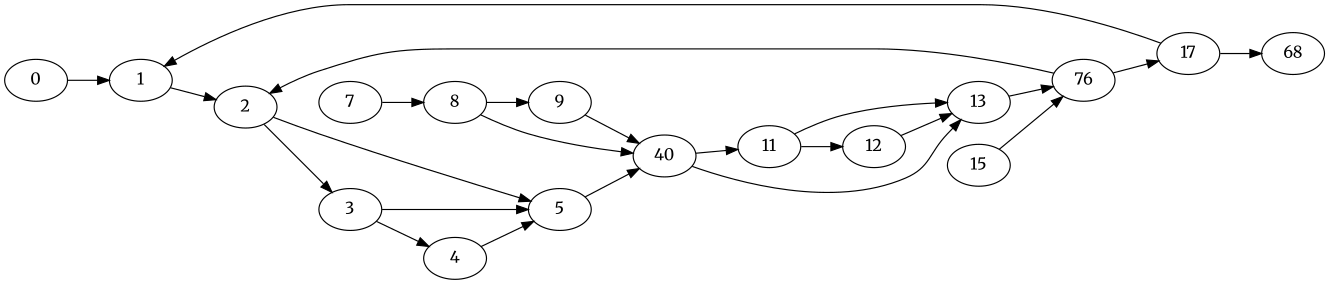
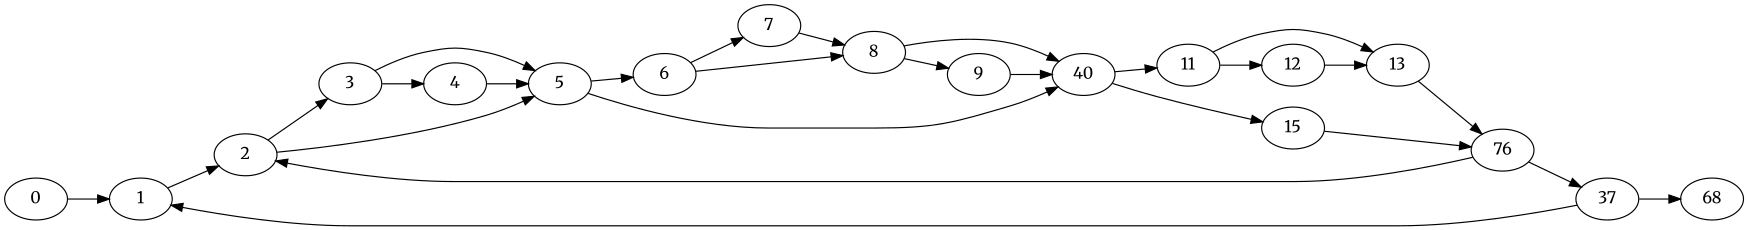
node "17": label "17" -> "37"
node "6": added
edge "40" -> "13": now "40" -> "15"
